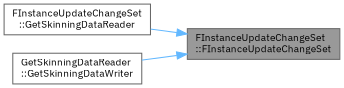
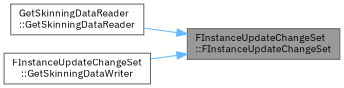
node "FInstanceUpdateChangeSet ::GetSkinningDataReader": label "FInstanceUpdateChangeSet ::GetSkinningDataReader" -> "GetSkinningDataReader ::GetSkinningDataReader"
node "GetSkinningDataReader ::GetSkinningDataWriter": label "GetSkinningDataReader ::GetSkinningDataWriter" -> "FInstanceUpdateChangeSet ::GetSkinningDataWriter"
